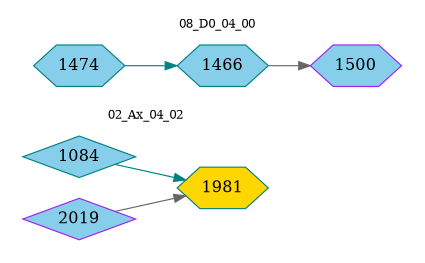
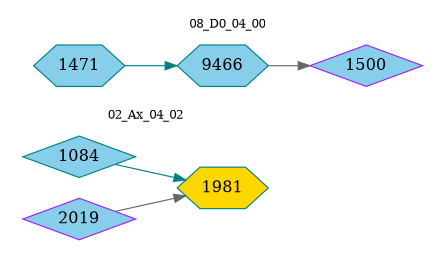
node "1474": label "1474" -> "1471"
node "1466": label "1466" -> "9466"
node "1500": shape hexagon -> diamond
